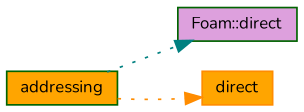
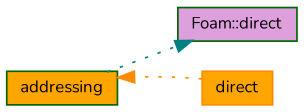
edge "addressing" -> "direct": reversed
